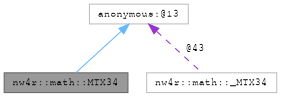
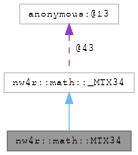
edge "nw4r::math::MTX34" -> "anonymous:@13": now "nw4r::math::MTX34" -> "nw4r::math::_MTX34"
